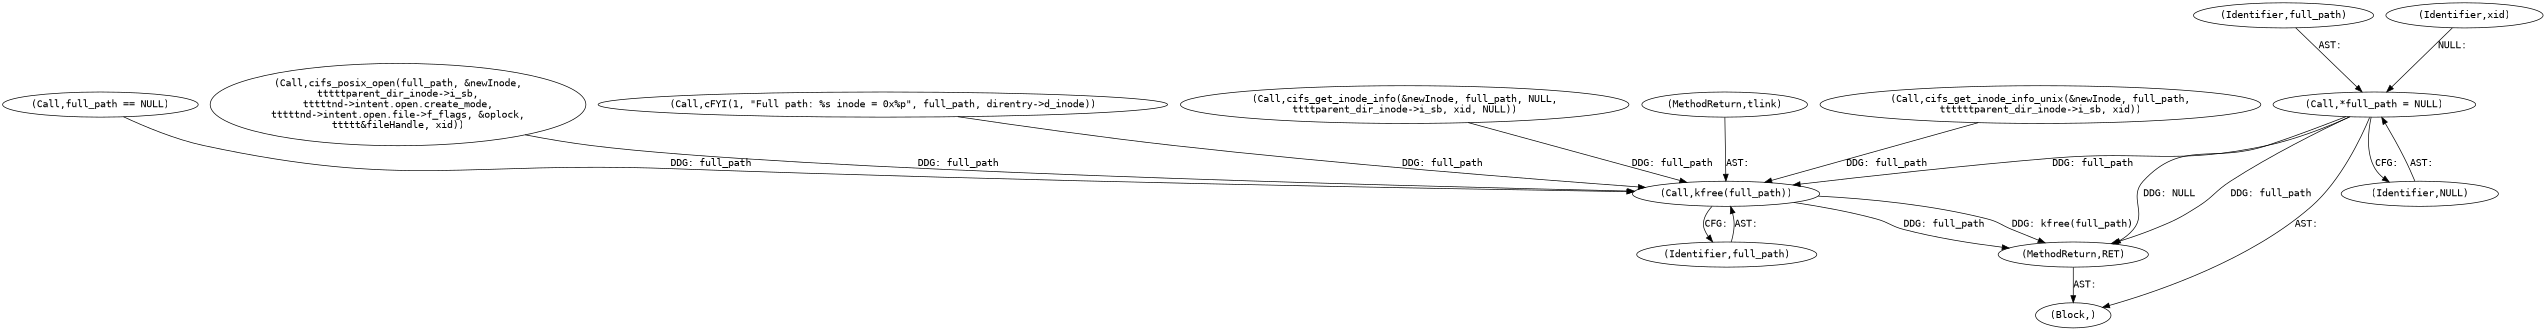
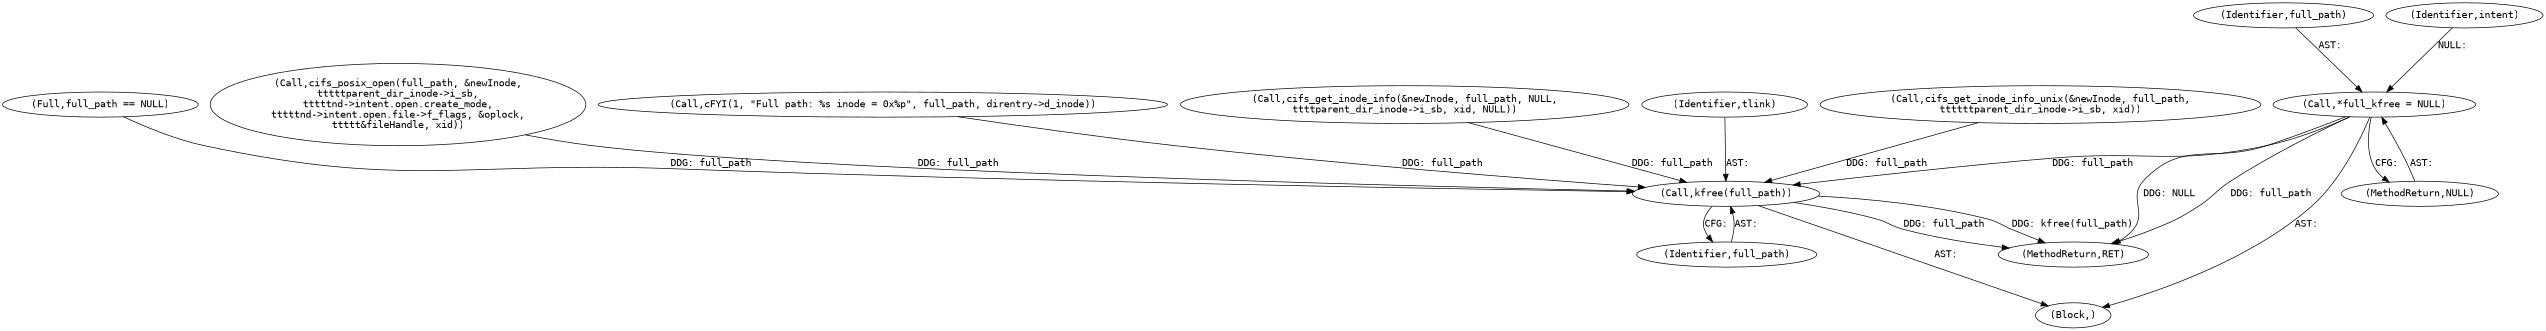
node "(Identifier,xid)": label "(Identifier,xid)" -> "(Identifier,intent)"
node "(Call,full_path == NULL)": label "(Call,full_path == NULL)" -> "(Full,full_path == NULL)"
node "(MethodReturn,tlink)": label "(MethodReturn,tlink)" -> "(Identifier,tlink)"
node "(Call,*full_path = NULL)": label "(Call,*full_path = NULL)" -> "(Call,*full_kfree = NULL)"
node "(Identifier,NULL)": label "(Identifier,NULL)" -> "(MethodReturn,NULL)"
edge "(MethodReturn,RET)" -> "(Block,)": now "(Call,kfree(full_path))" -> "(Block,)"
